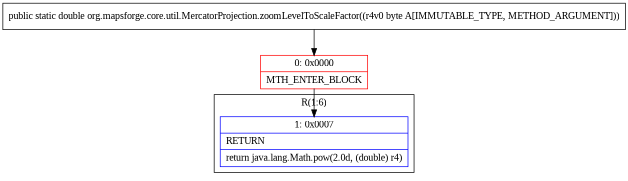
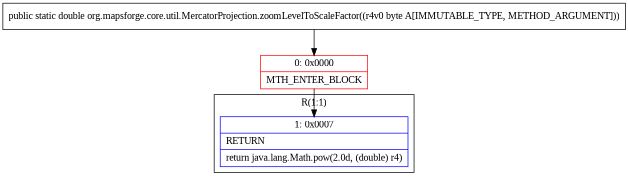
cluster "R(1:6)": label "R(1:6)" -> "R(1:1)"
